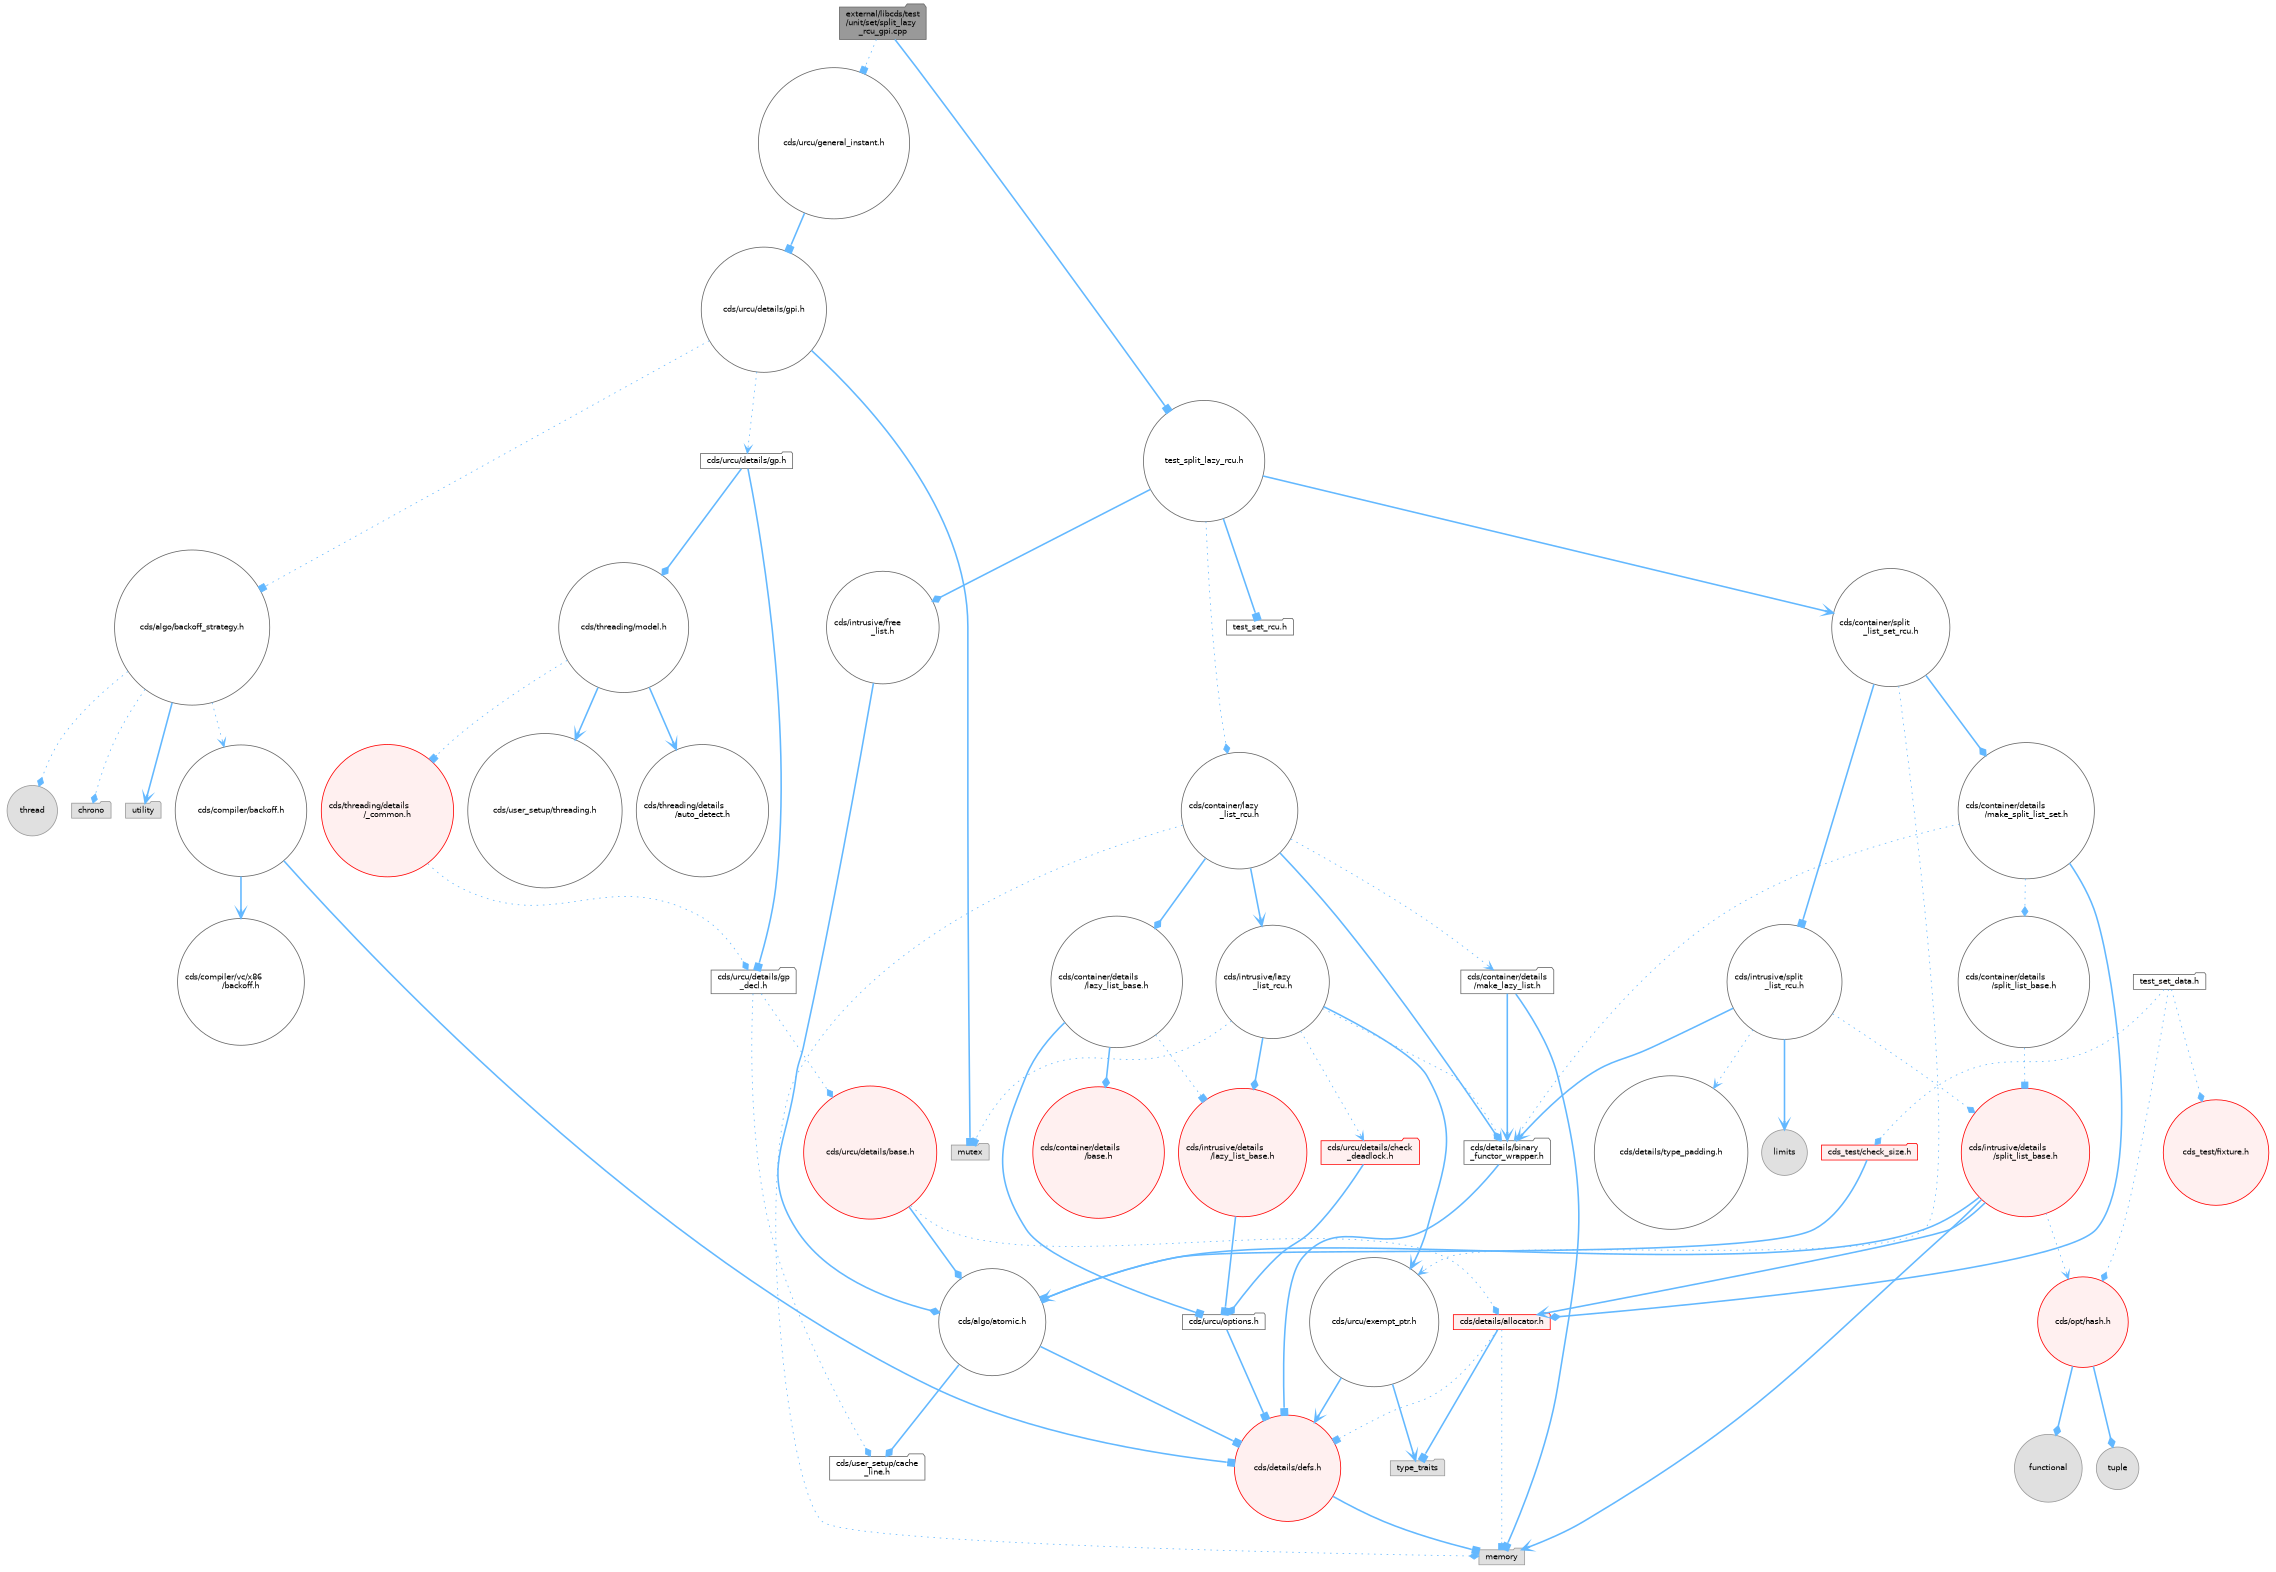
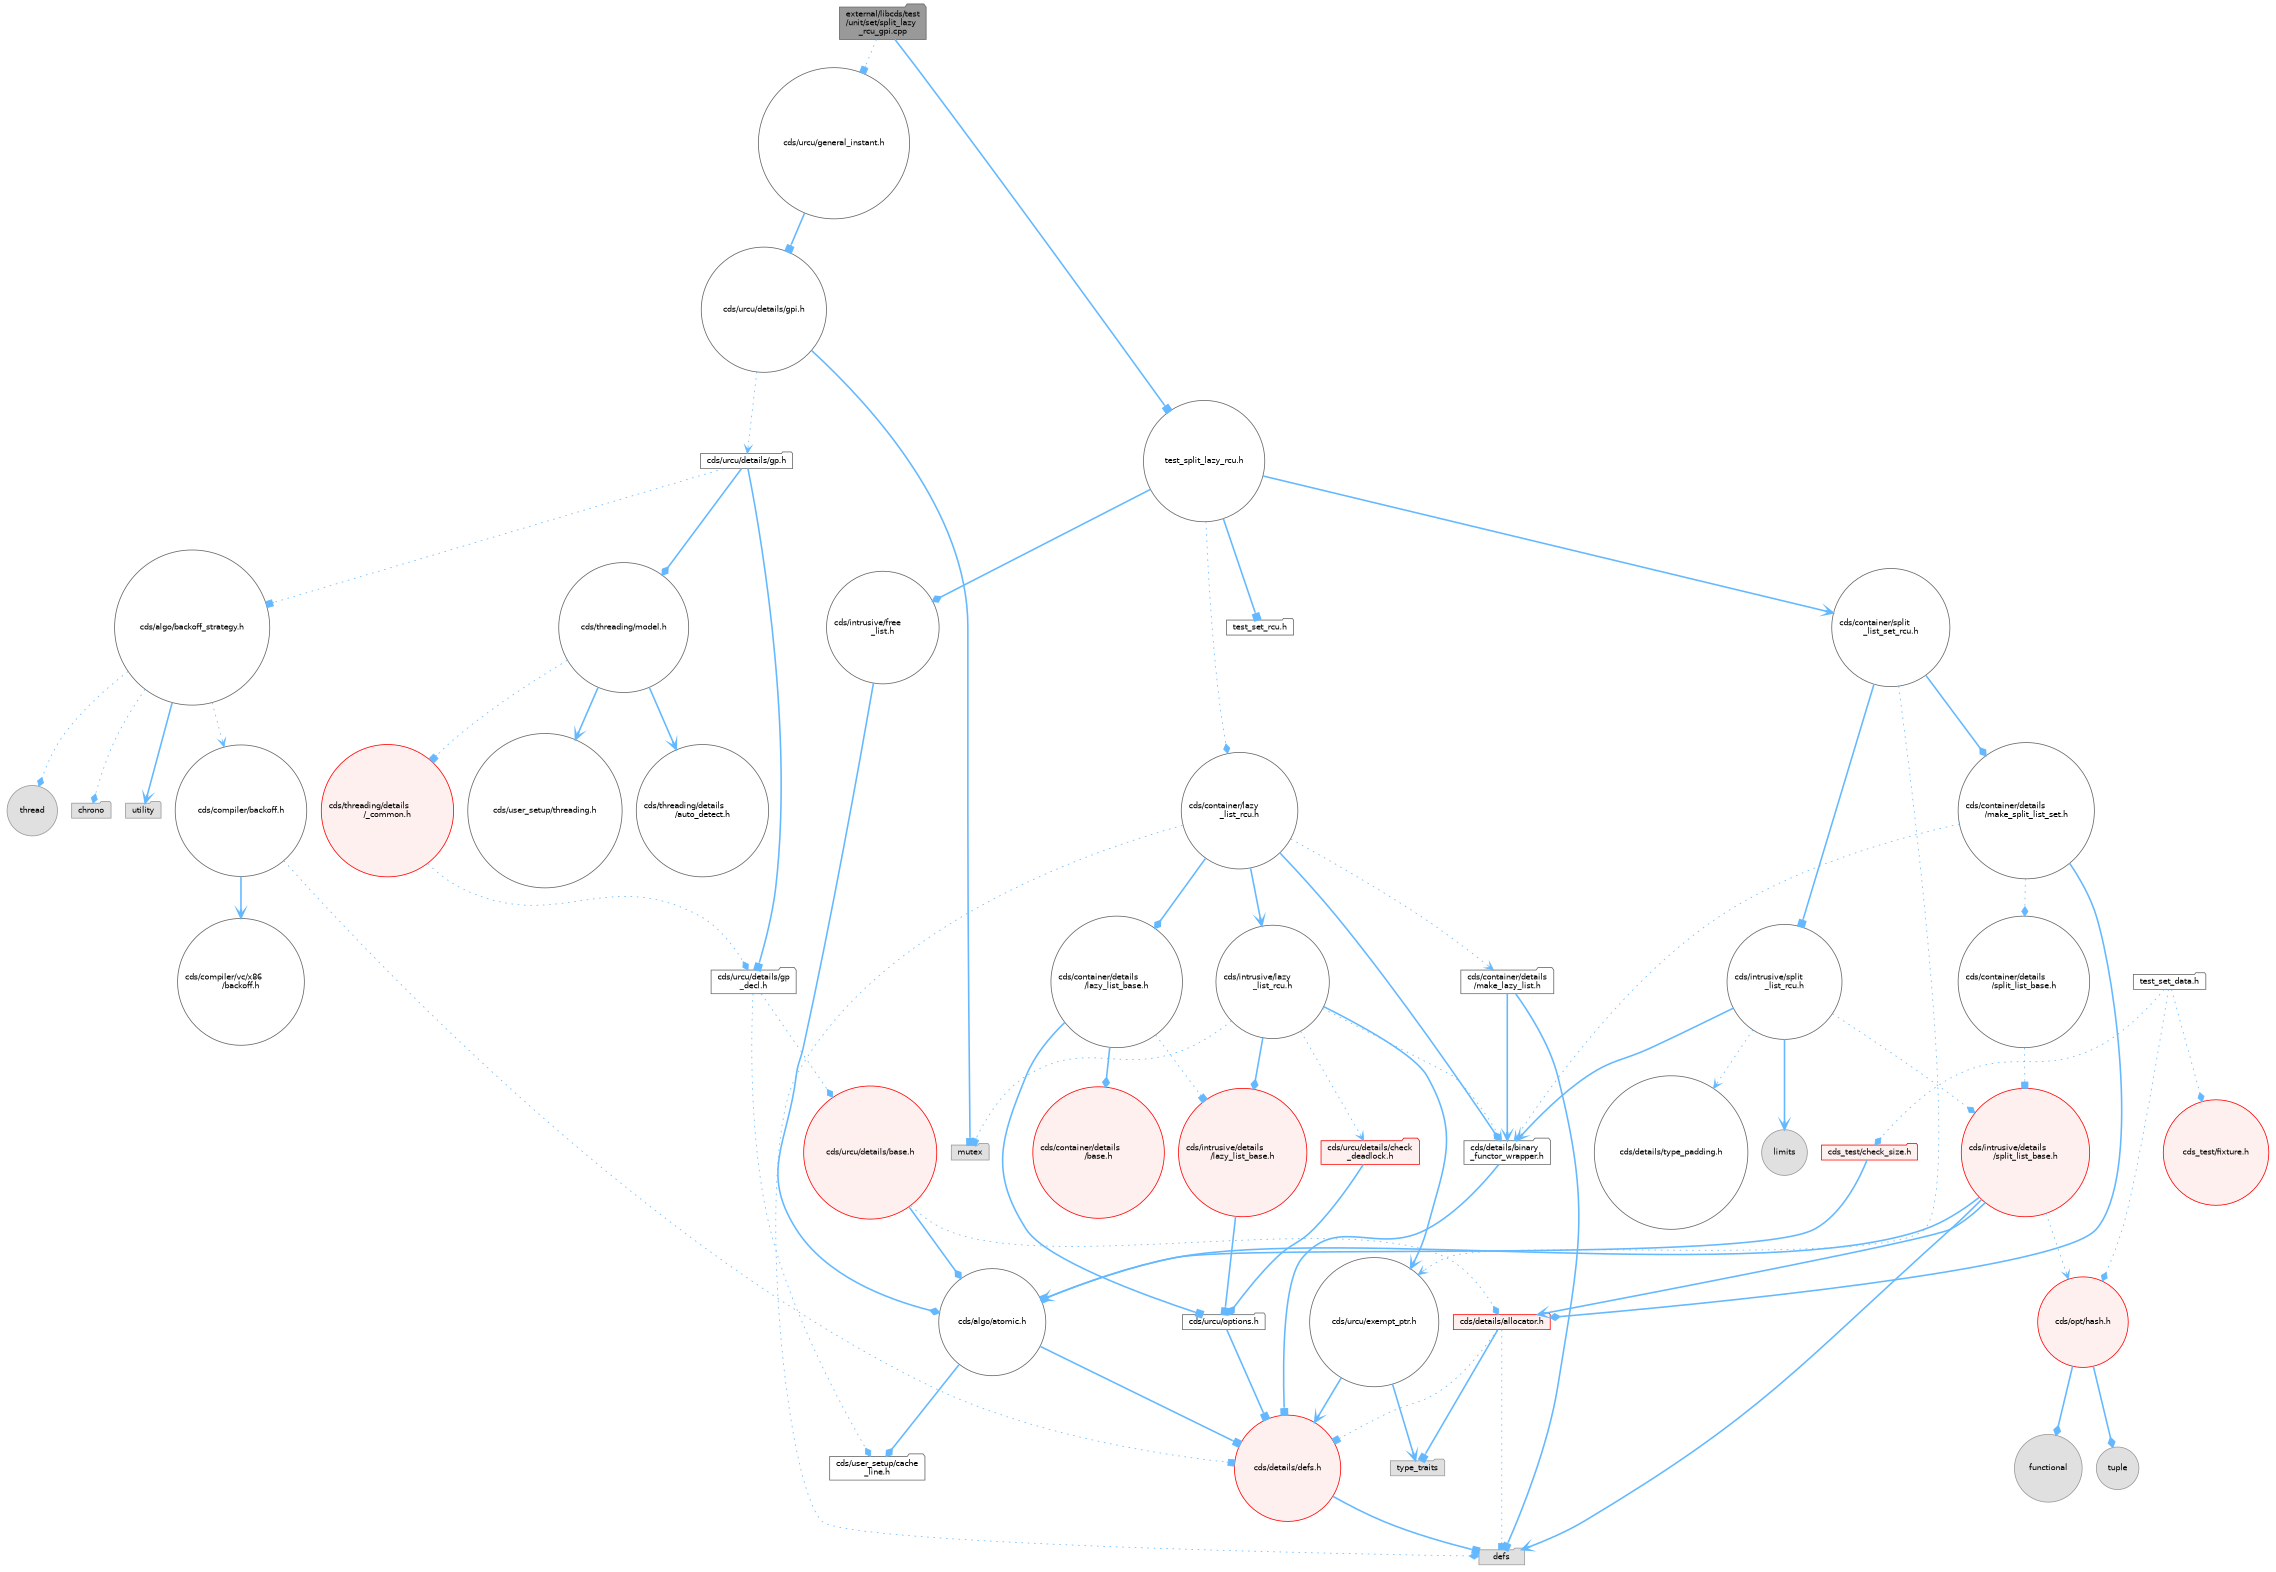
edge "cds/urcu/details/gpi.h" -> "cds/algo/backoff_strategy.h": now "cds/urcu/details/gp.h" -> "cds/algo/backoff_strategy.h"
edge "cds/compiler/backoff.h" -> "cds/details/defs.h": style bold -> dotted
node "memory": label "memory" -> "defs"
